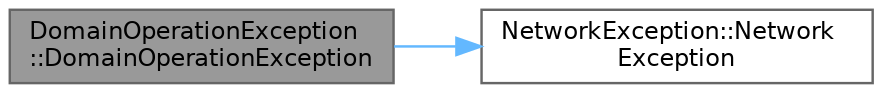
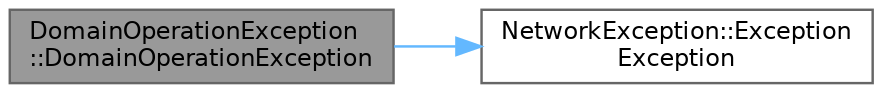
node "NetworkException::Network Exception": label "NetworkException::Network Exception" -> "NetworkException::Exception Exception"
